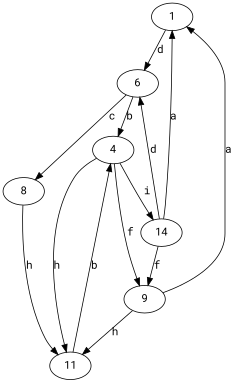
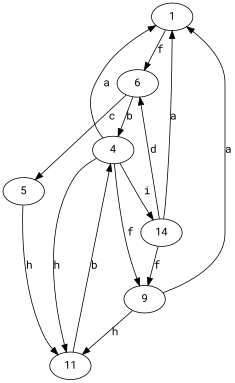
edge "1" -> "6": label "d" -> "f"
edge "4" -> "1": added, label "a"
node "8": label "8" -> "5"
